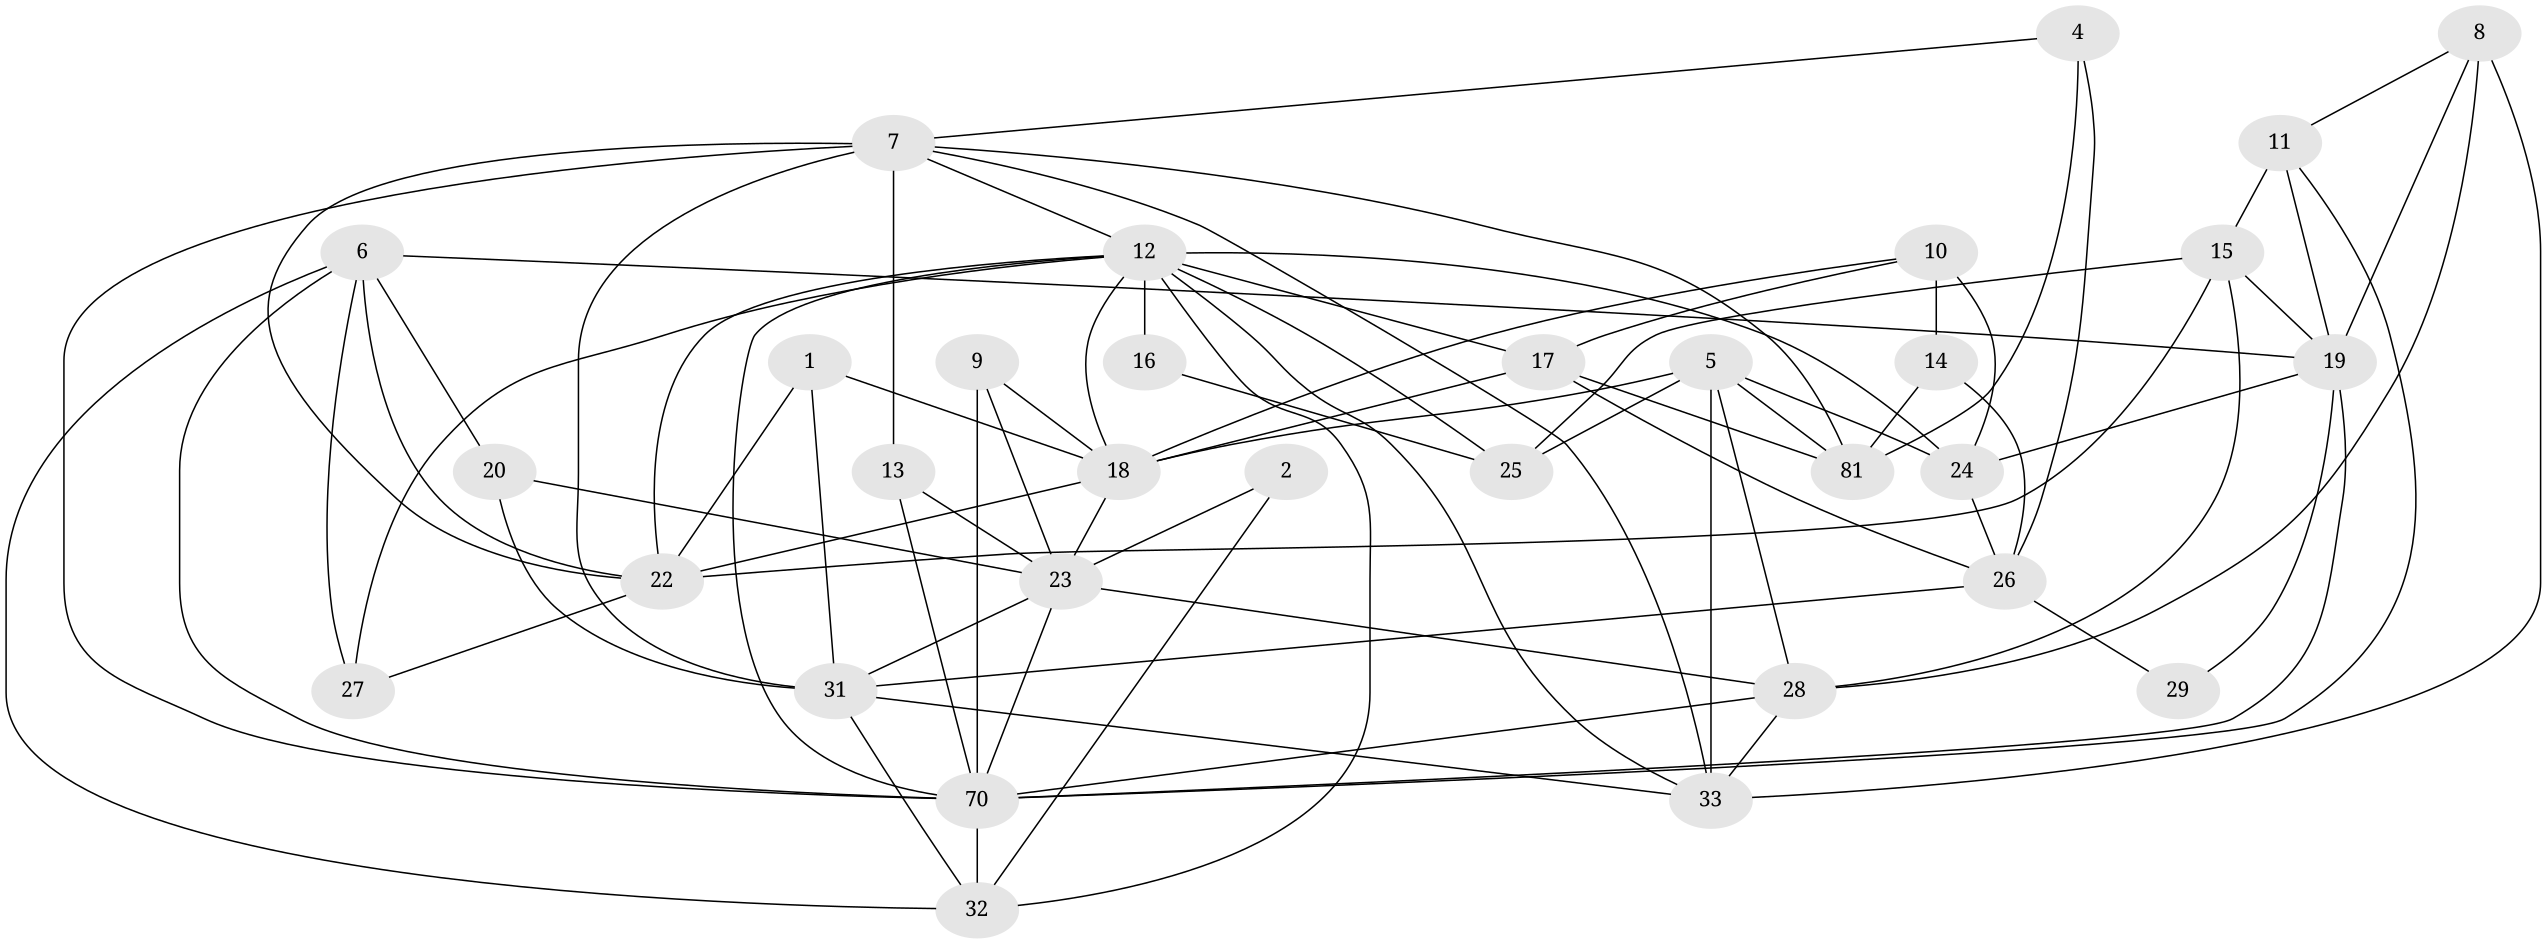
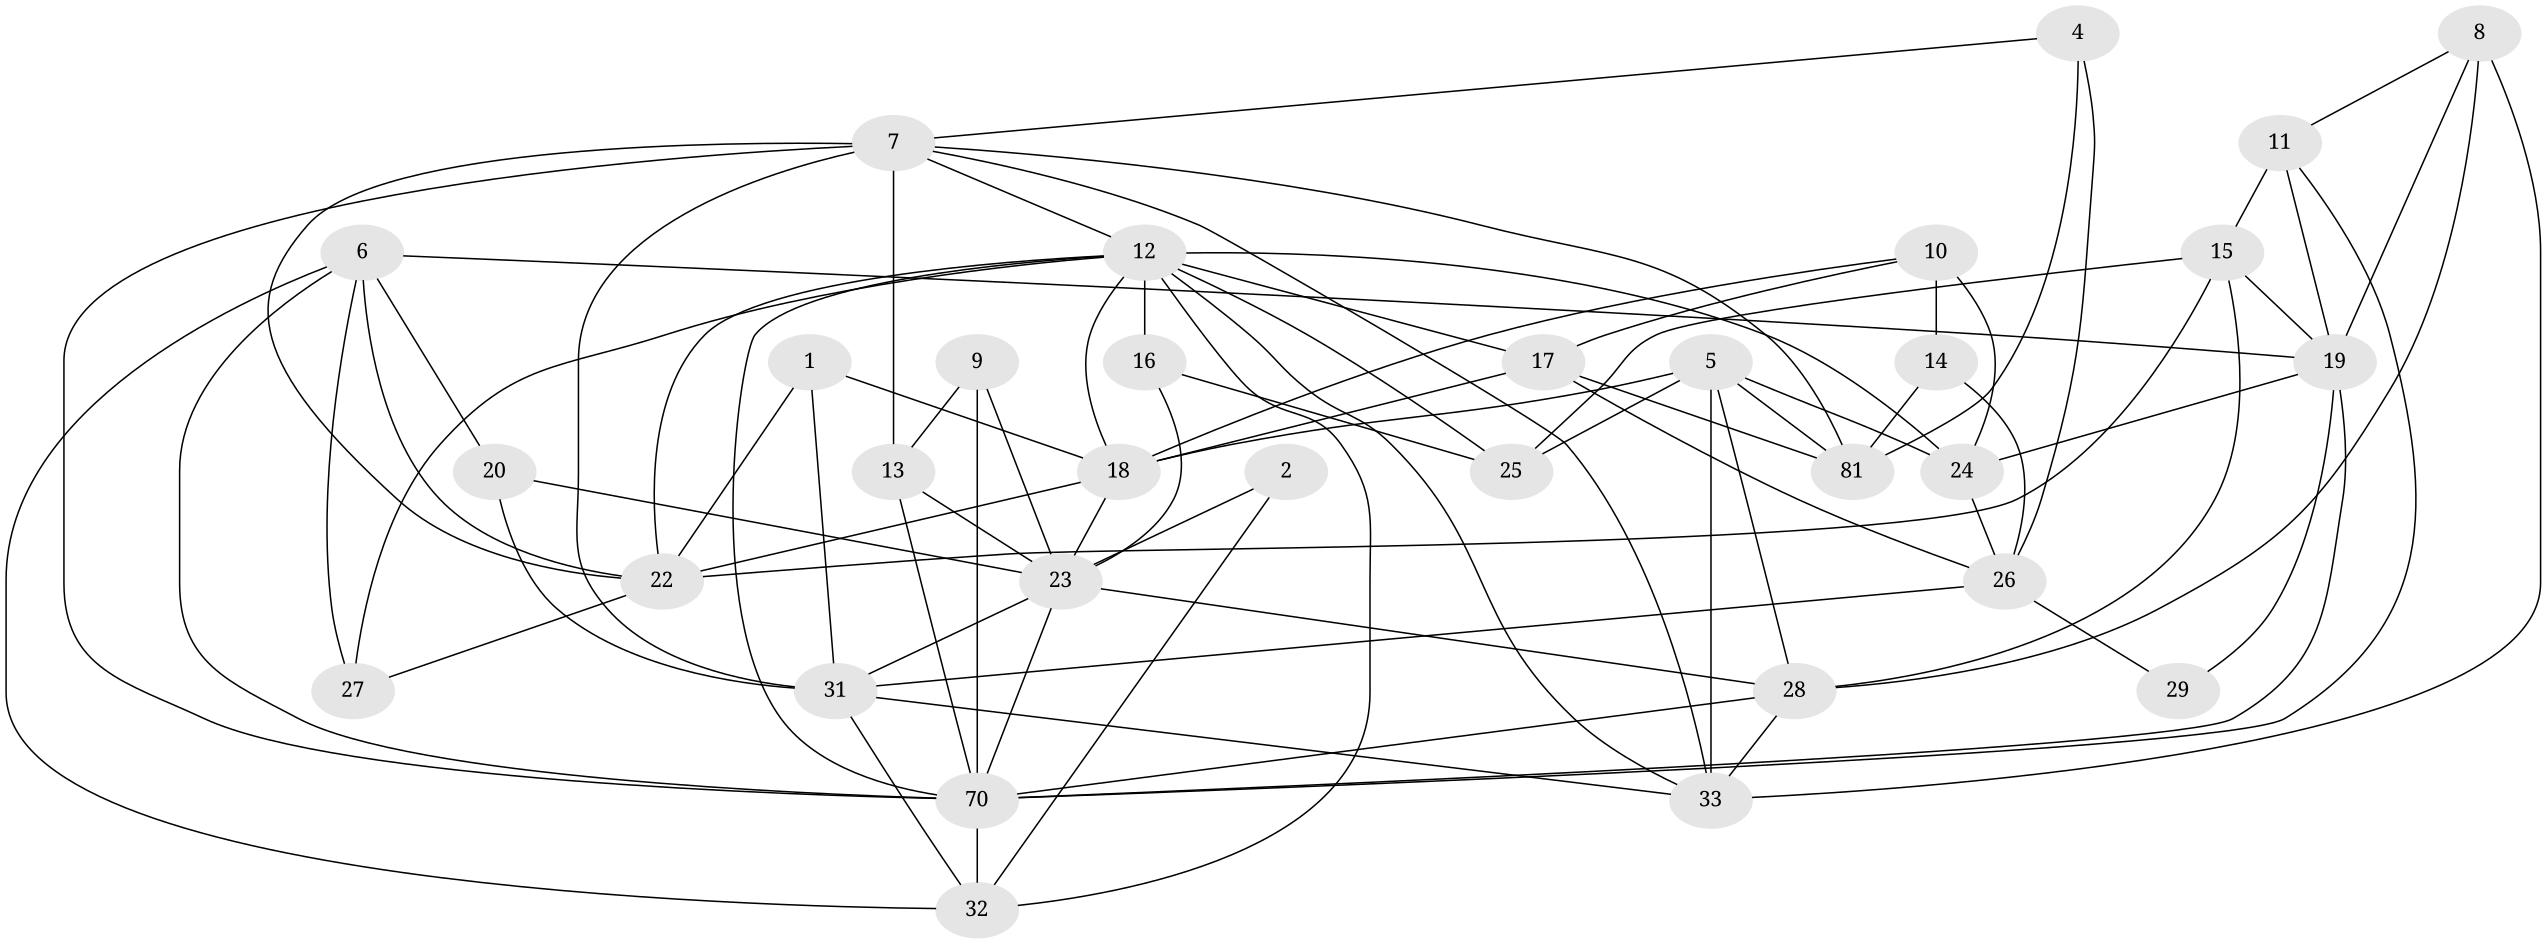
edge "9" -- "18": now "9" -- "13"
edge "16" -- "23": added
